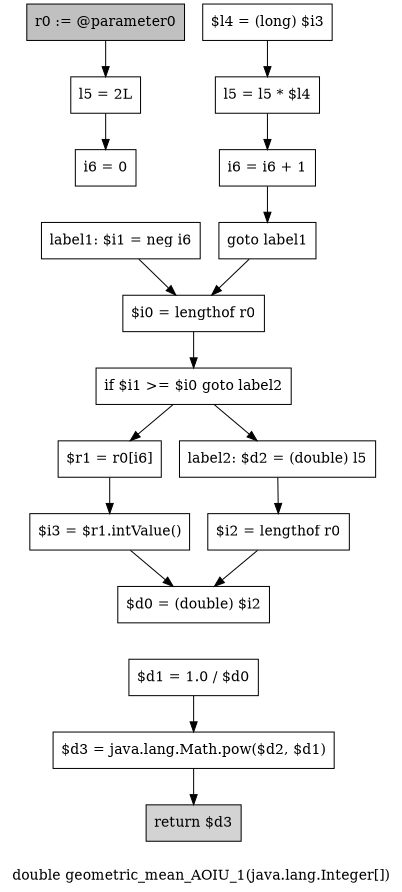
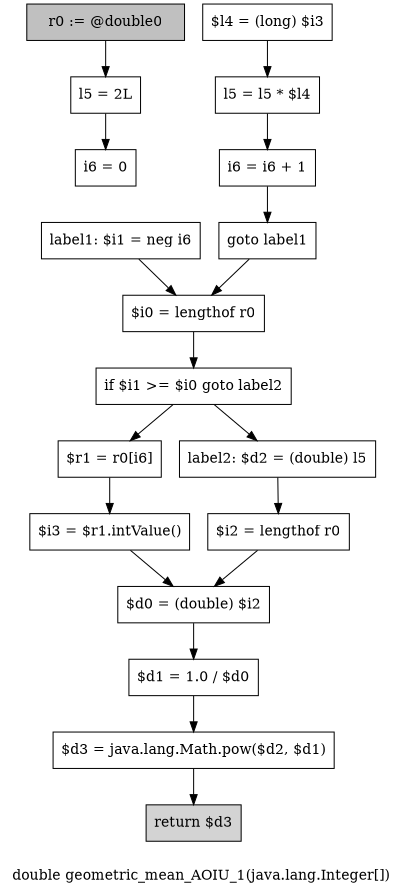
node "r0 := @parameter0": label "r0 := @parameter0" -> "r0 := @double0"
edge "$d0 = (double) $i2" -> "$d1 = 1.0 / $d0": added
